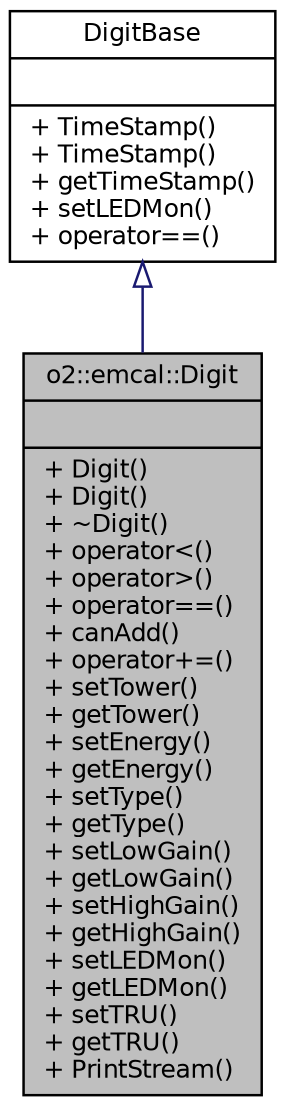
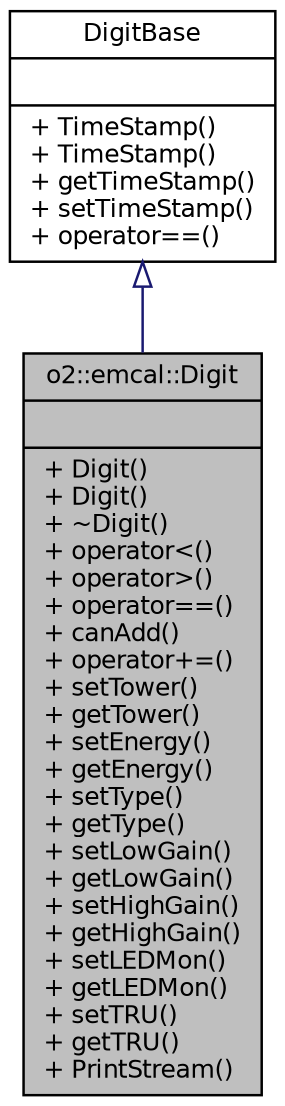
node "DigitBase": text "+ setLEDMon()" -> "+ setTimeStamp()"
